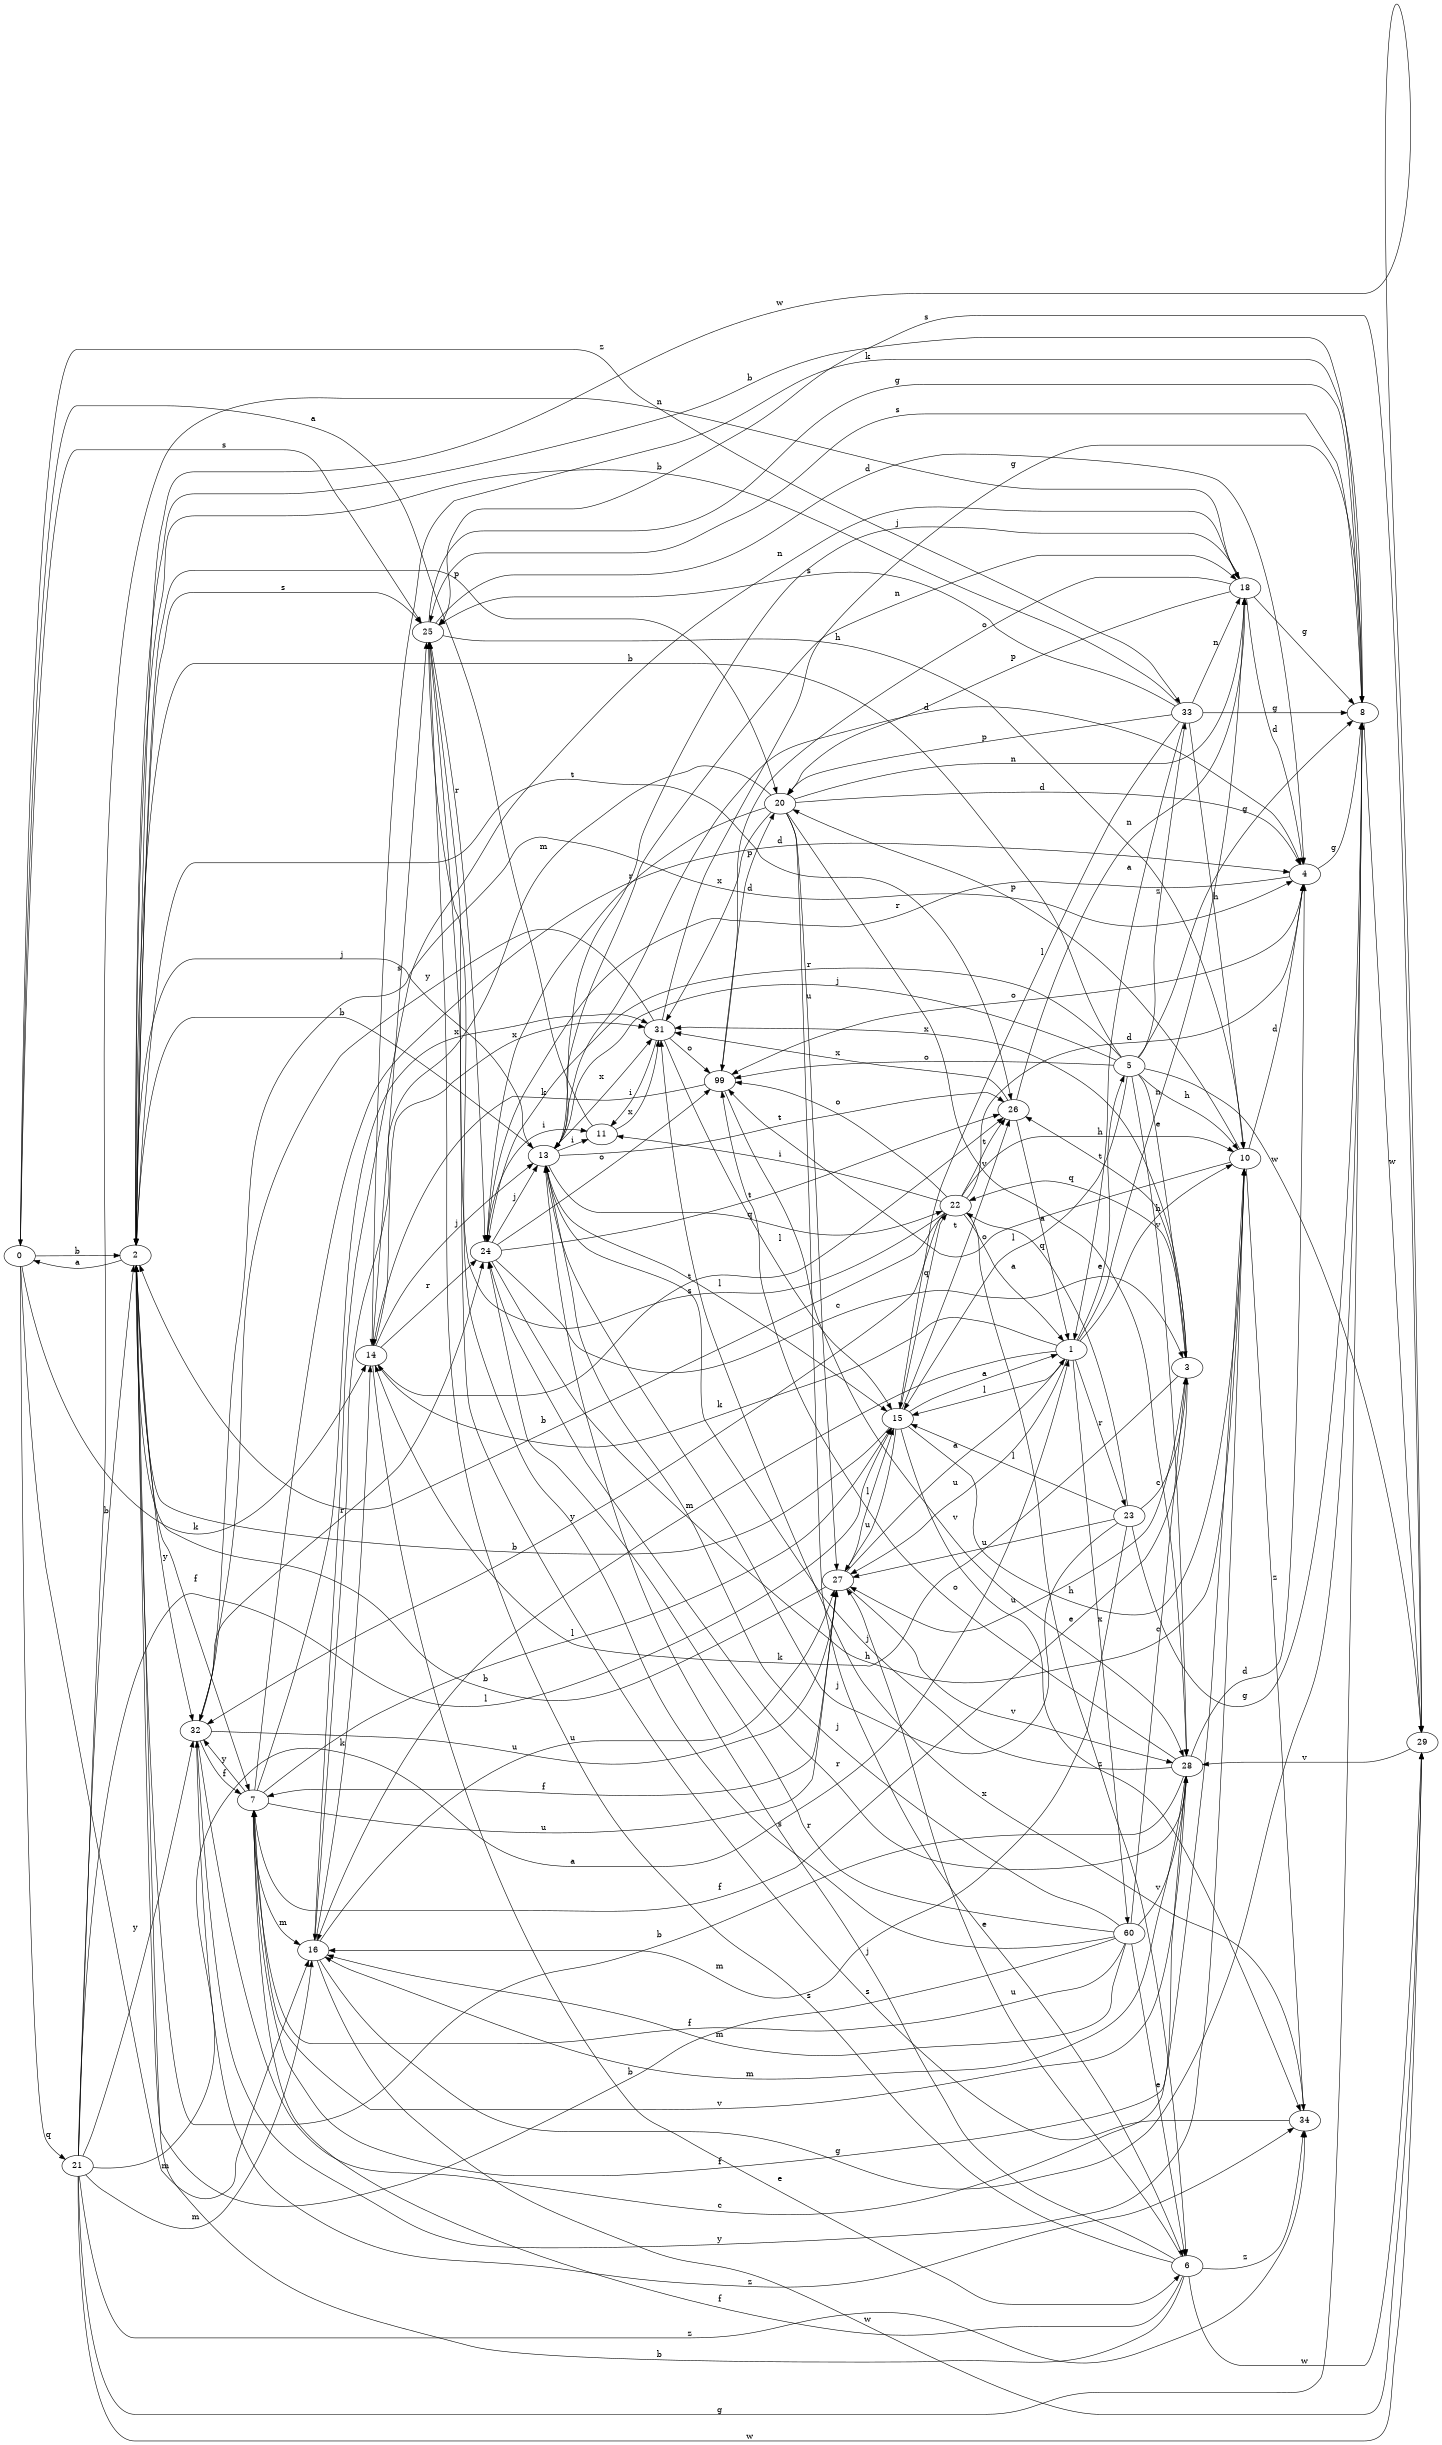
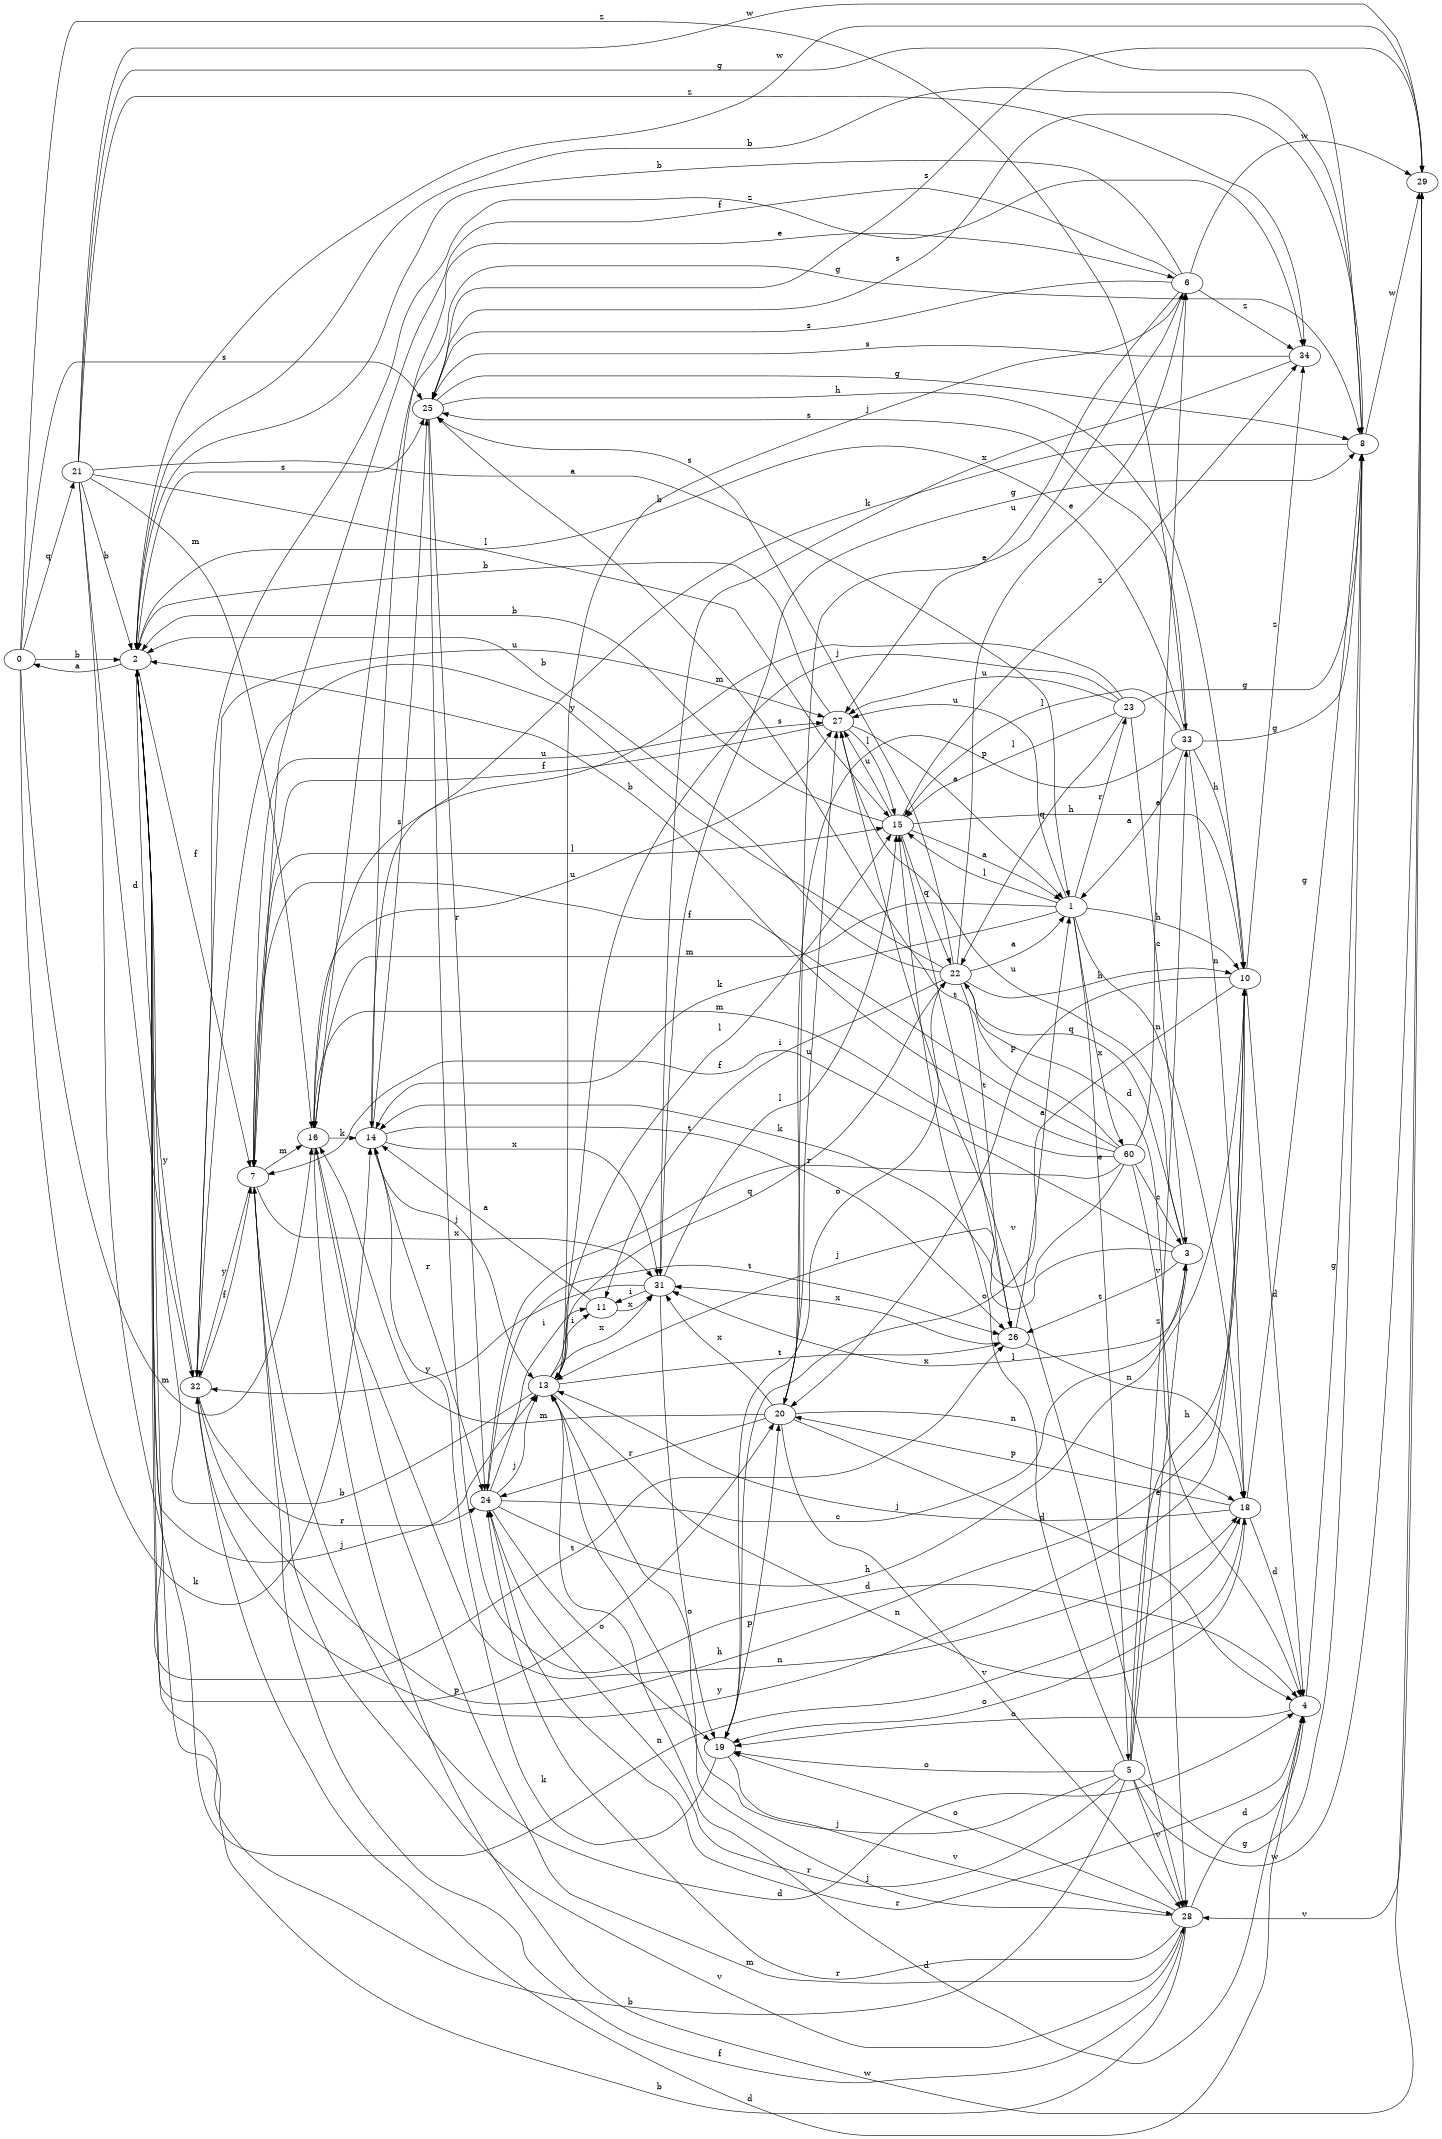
edge "11" -> "0": now "11" -> "14"
node "99": label "99" -> "19"
edge "21" -> "32": label "y" -> "d"
edge "32" -> "10": label "c" -> "h"
